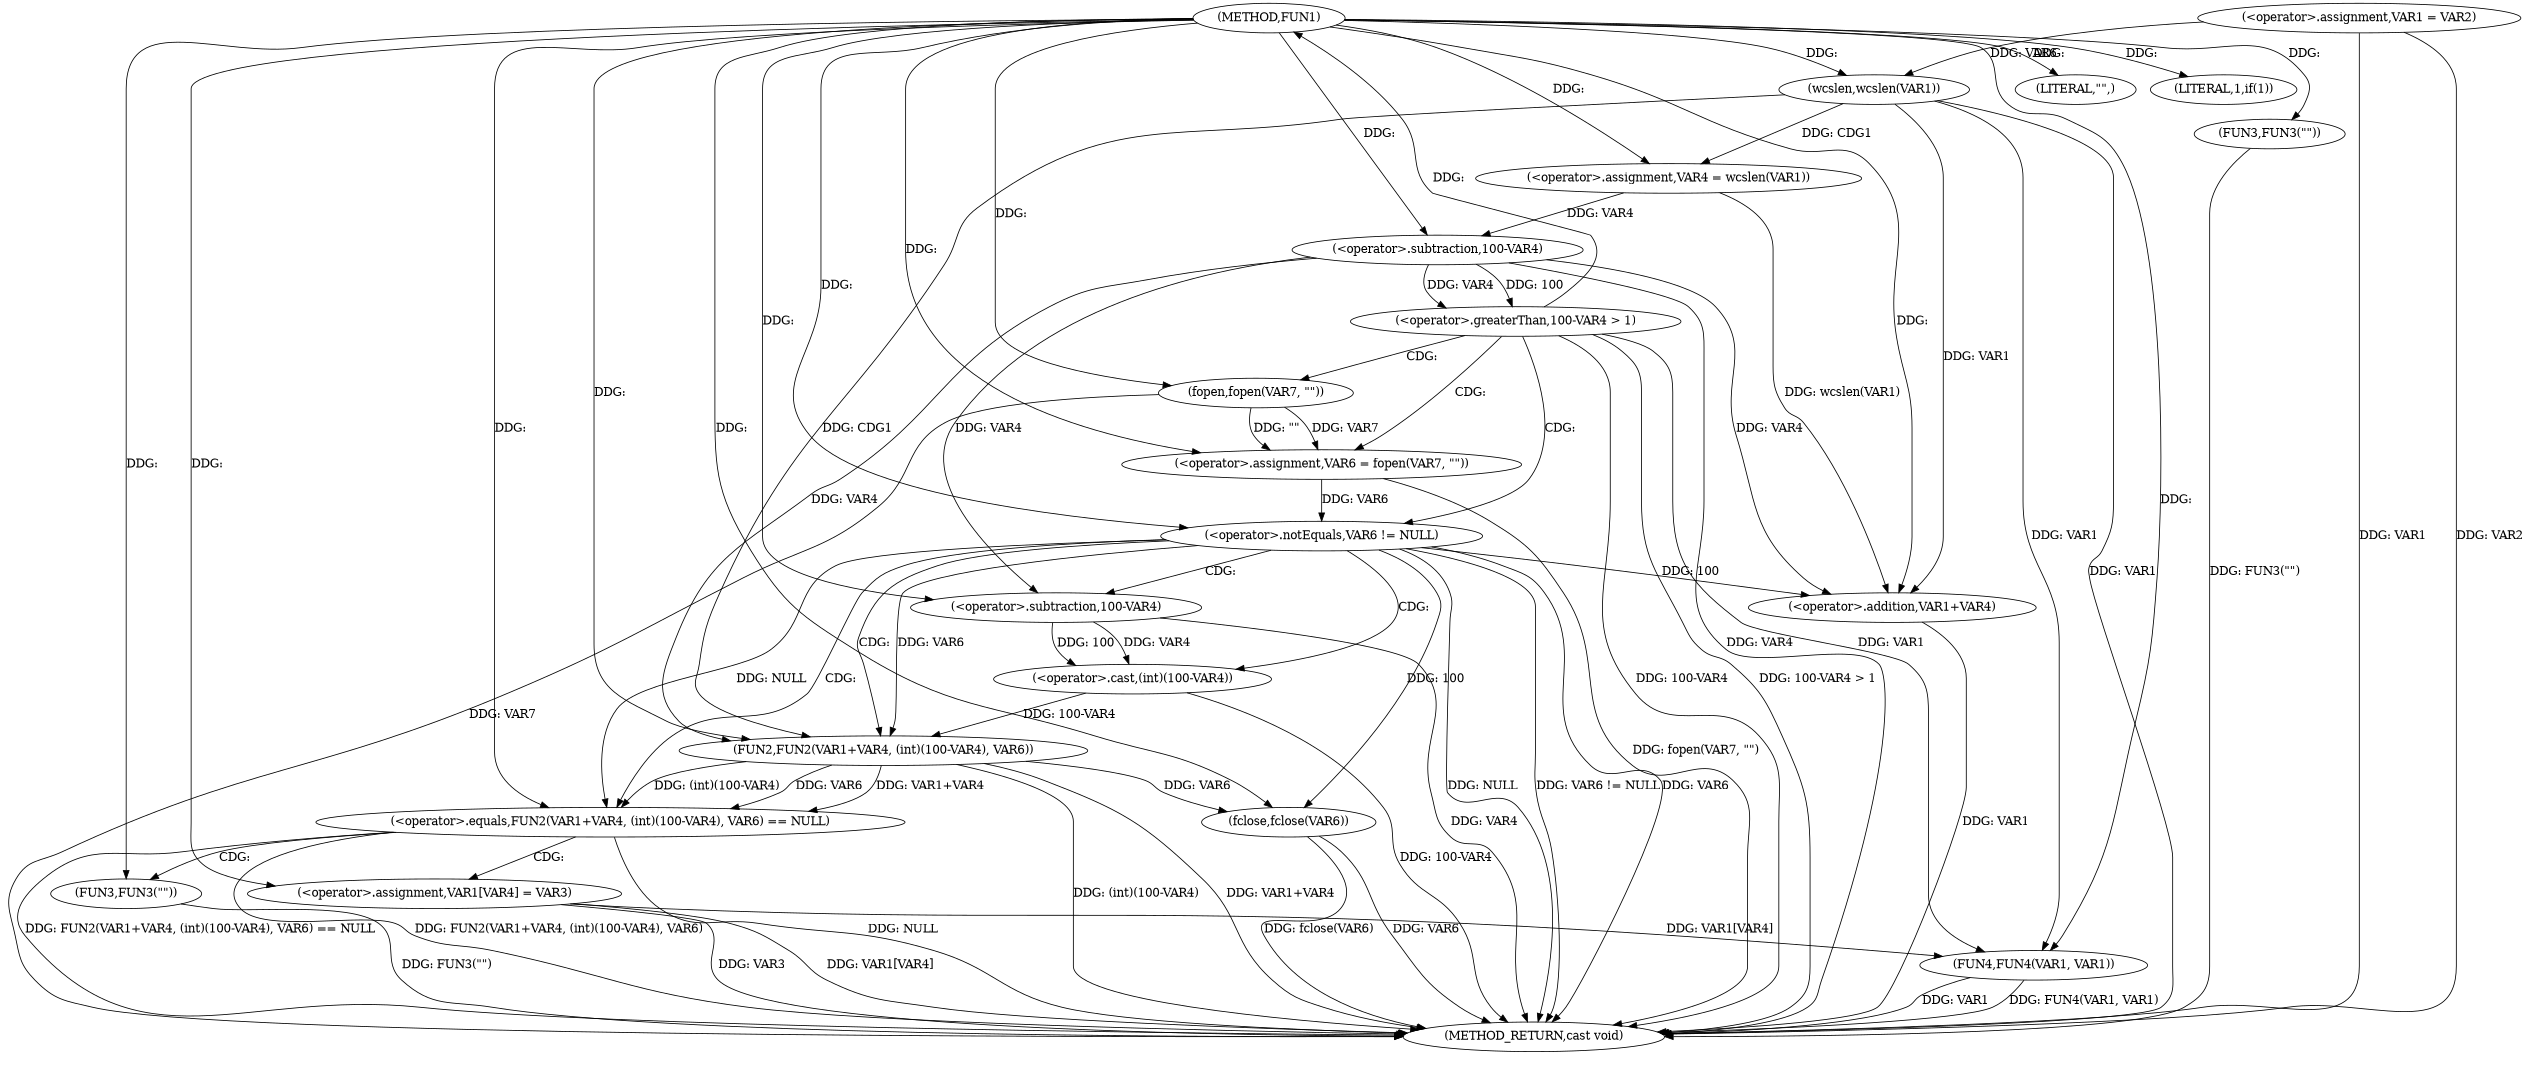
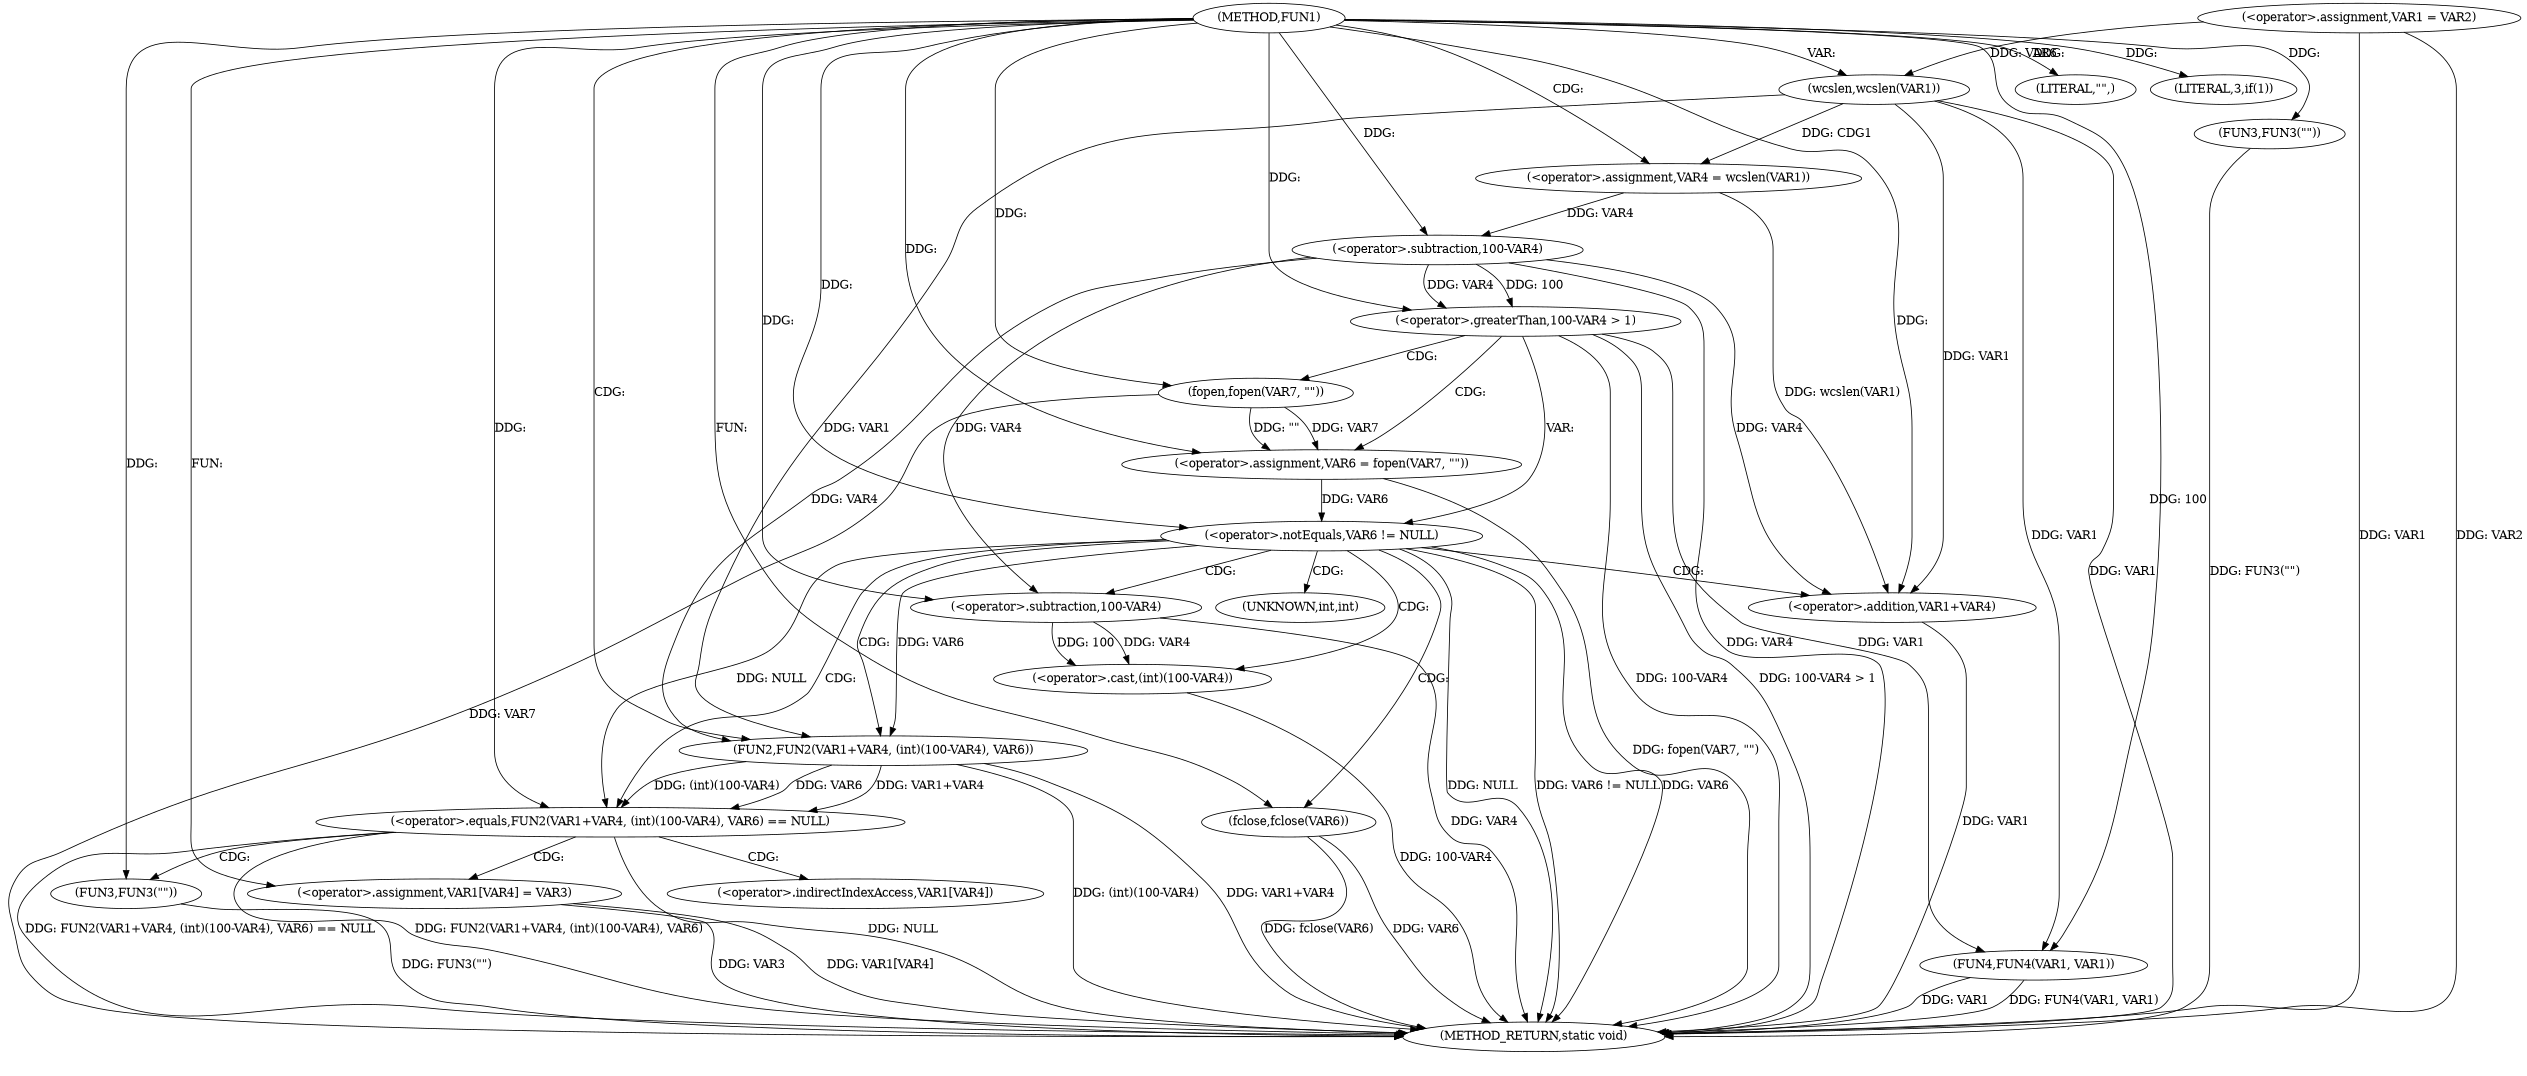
edge "(METHOD,FUN1)" -> "(wcslen,wcslen(VAR1))": label "DDG: " -> "VAR: "
edge "(METHOD,FUN1)" -> "(<operator>.assignment,VAR4 = wcslen(VAR1))": label "DDG: " -> "CDG: "
node "(LITERAL,1,if(1))": label "(LITERAL,1,if(1))" -> "(LITERAL,3,if(1))"
edge "(<operator>.greaterThan,100-VAR4 > 1)" -> "(METHOD,FUN1)": reversed
edge "(METHOD,FUN1)" -> "(FUN2,FUN2(VAR1+VAR4, (int)(100-VAR4), VAR6))": label "DDG: " -> "CDG: "
edge "(METHOD,FUN1)" -> "(fclose,fclose(VAR6))": label "DDG: " -> "FUN: "
edge "(wcslen,wcslen(VAR1))" -> "(FUN2,FUN2(VAR1+VAR4, (int)(100-VAR4), VAR6))": label "DDG: CDG1" -> "DDG: VAR1"
edge "(<operator>.greaterThan,100-VAR4 > 1)" -> "(<operator>.notEquals,VAR6 != NULL)": label "CDG: " -> "VAR: "
edge "(METHOD,FUN1)" -> "(<operator>.assignment,VAR1[VAR4] = VAR3)": label "DDG: " -> "FUN: "
edge "(METHOD,FUN1)" -> "(FUN4,FUN4(VAR1, VAR1))": label "DDG: " -> "DDG: 100"
edge "(<operator>.notEquals,VAR6 != NULL)" -> "(<operator>.addition,VAR1+VAR4)": label "DDG: 100" -> "CDG: "
node "(UNKNOWN,int,int)": added
edge "(<operator>.notEquals,VAR6 != NULL)" -> "(fclose,fclose(VAR6))": label "DDG: 100" -> "CDG: "
edge "(<operator>.cast,(int)(100-VAR4))" -> "(FUN2,FUN2(VAR1+VAR4, (int)(100-VAR4), VAR6))": removed, label "DDG: 100-VAR4"
edge "(FUN2,FUN2(VAR1+VAR4, (int)(100-VAR4), VAR6))" -> "(fclose,fclose(VAR6))": removed, label "DDG: VAR6"
node "(<operator>.indirectIndexAccess,VAR1[VAR4])": added
edge "(<operator>.assignment,VAR1[VAR4] = VAR3)" -> "(FUN4,FUN4(VAR1, VAR1))": removed, label "DDG: VAR1[VAR4]"
node "(METHOD_RETURN,cast void)": label "(METHOD_RETURN,cast void)" -> "(METHOD_RETURN,static void)"
